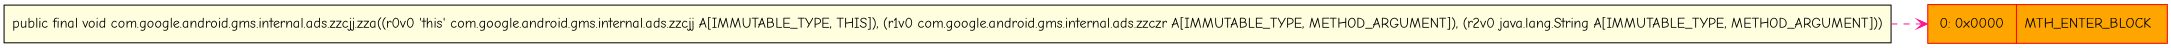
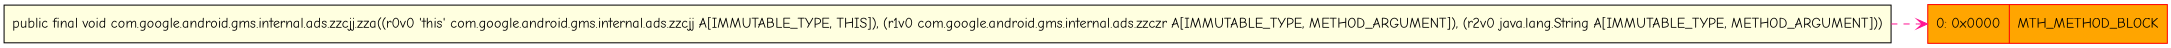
node "0: 0x0000": text "MTH_ENTER_BLOCK" -> "MTH_METHOD_BLOCK"
